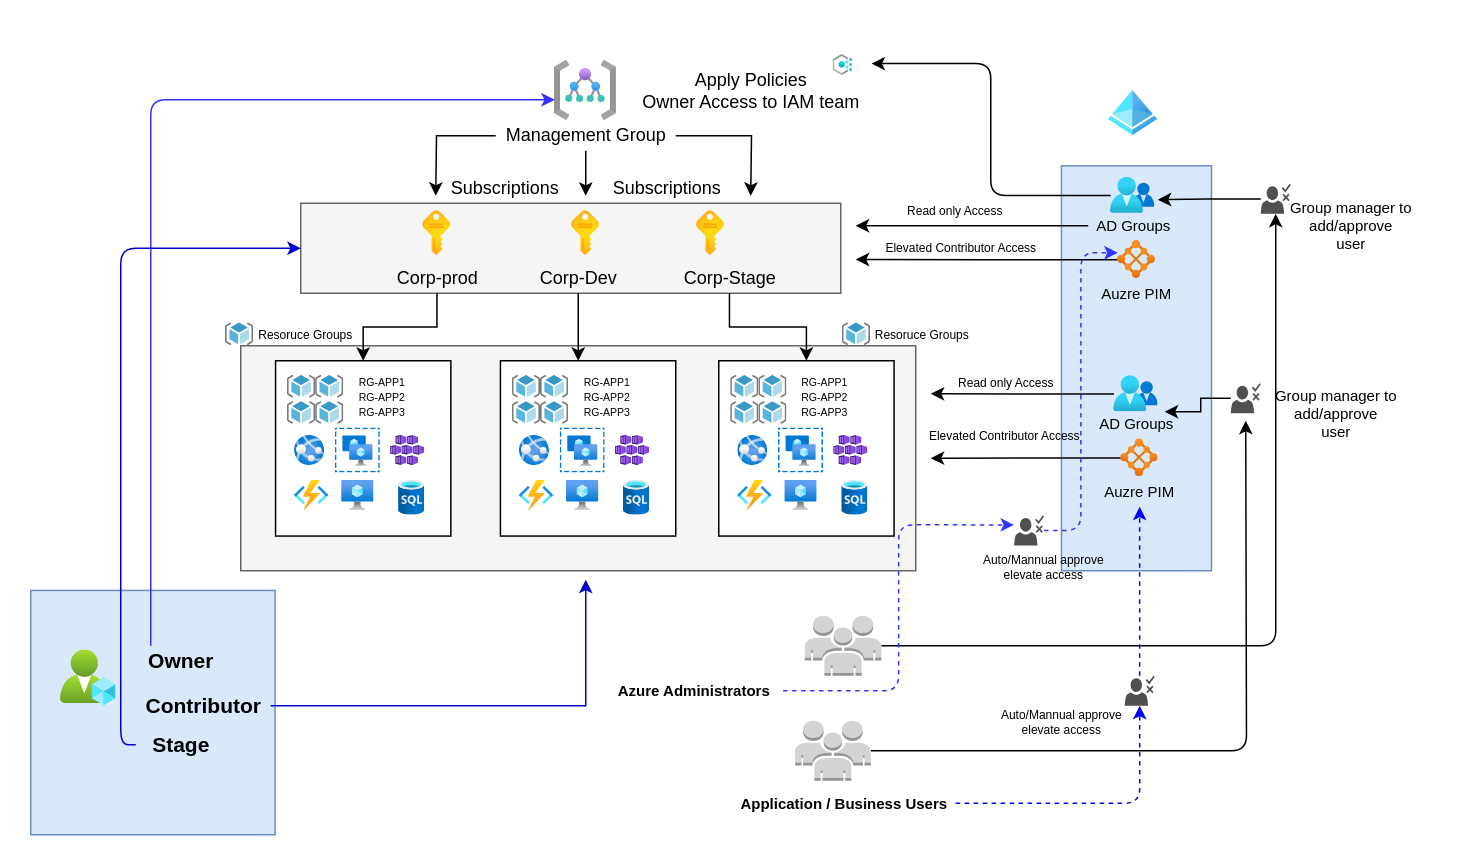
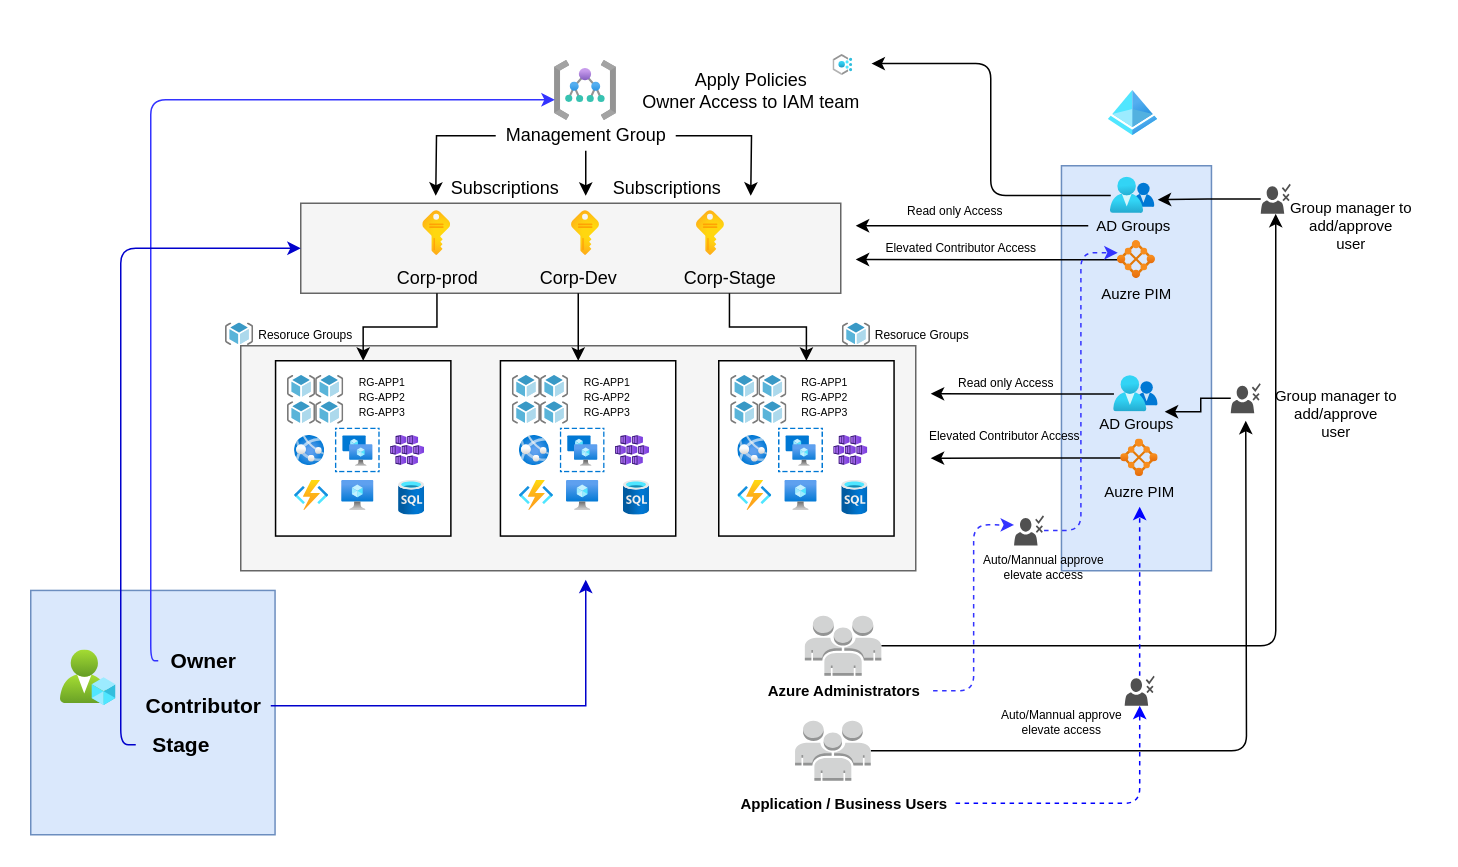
node "Owner": moved (181, 661) -> (203, 661)
node "Azure Administrators": moved (693, 691) -> (843, 691)
